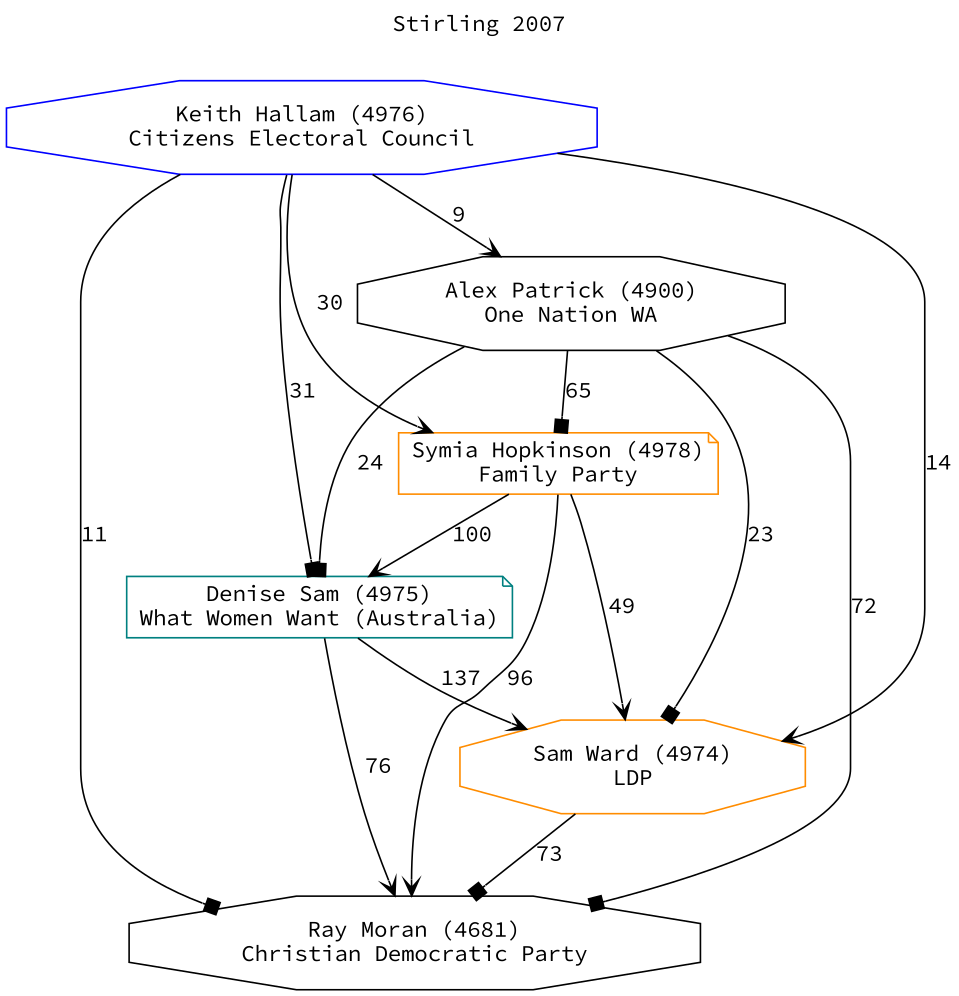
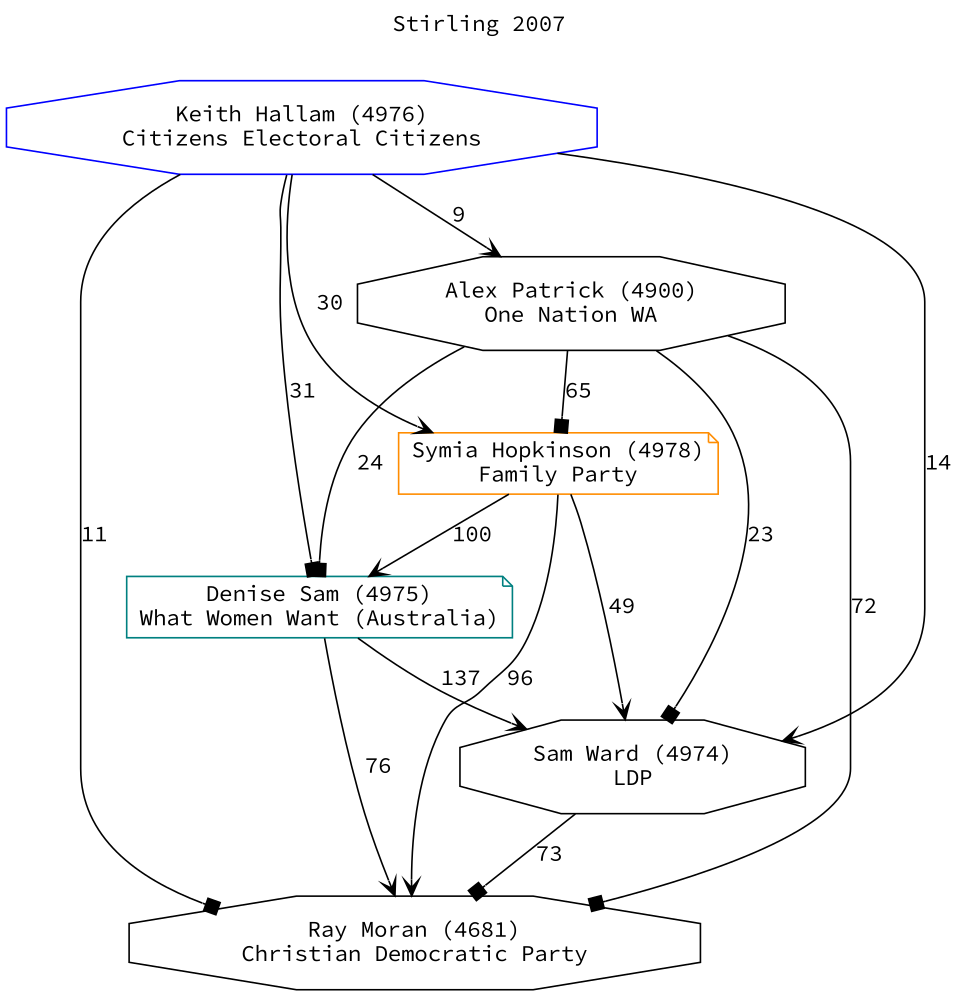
node "Keith Hallam (4976) Citizens Electoral Council": label "Keith Hallam (4976) Citizens Electoral Council" -> "Keith Hallam (4976) Citizens Electoral Citizens"
node "Sam Ward (4974) LDP": color darkorange -> black
